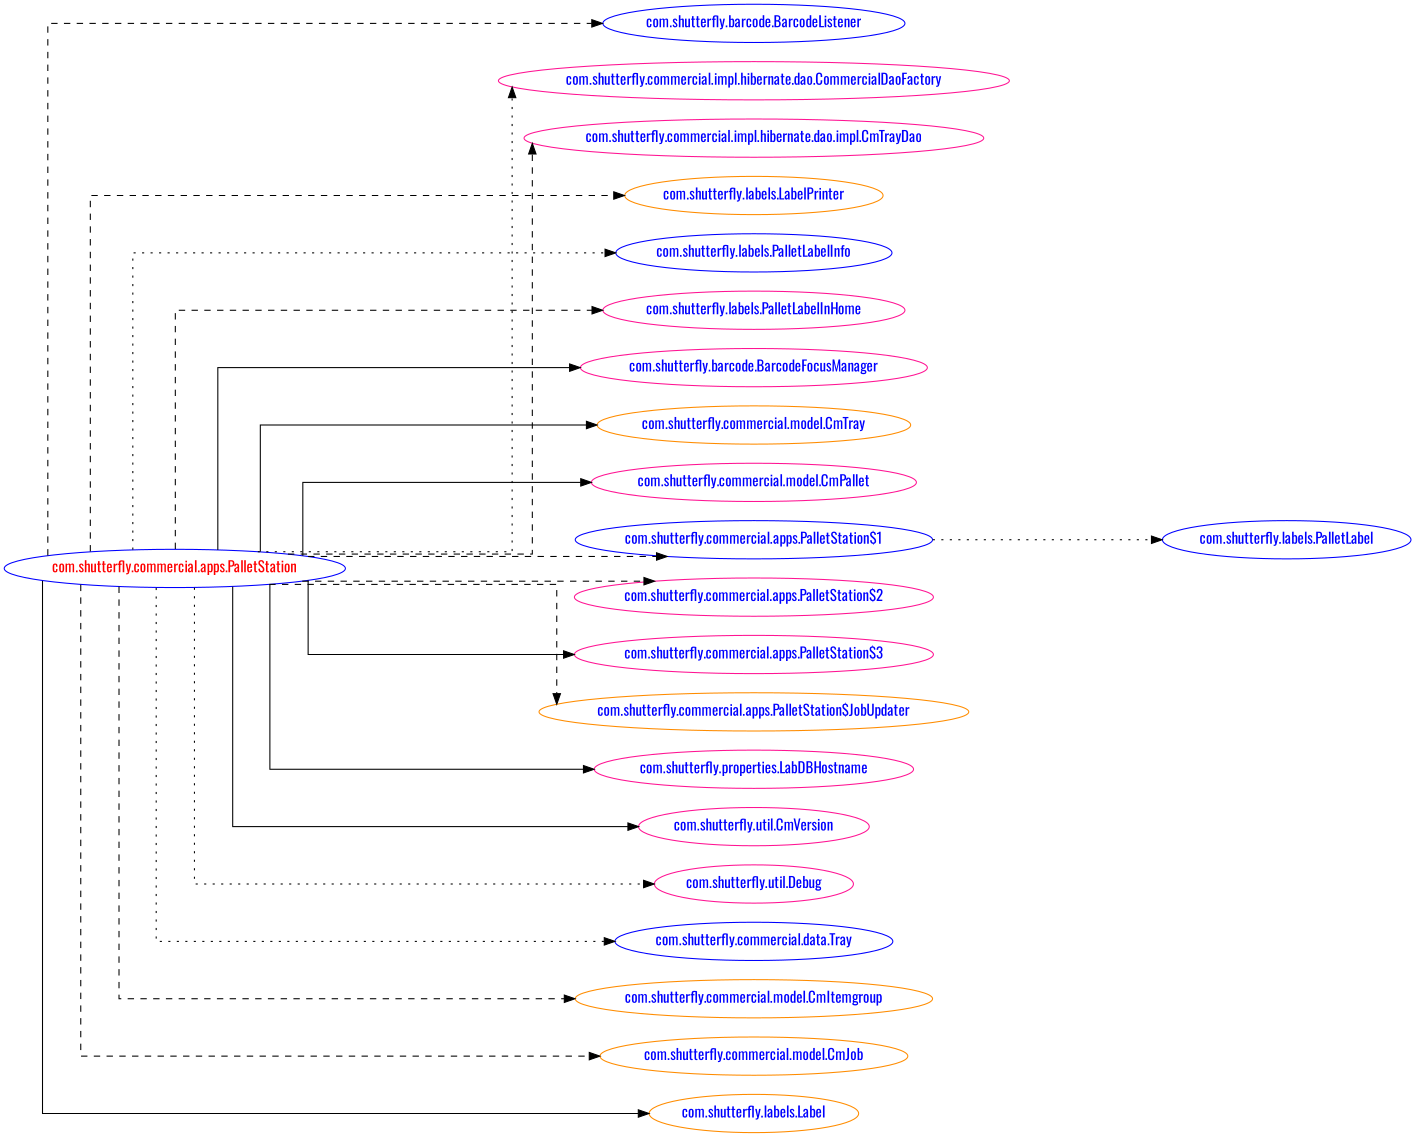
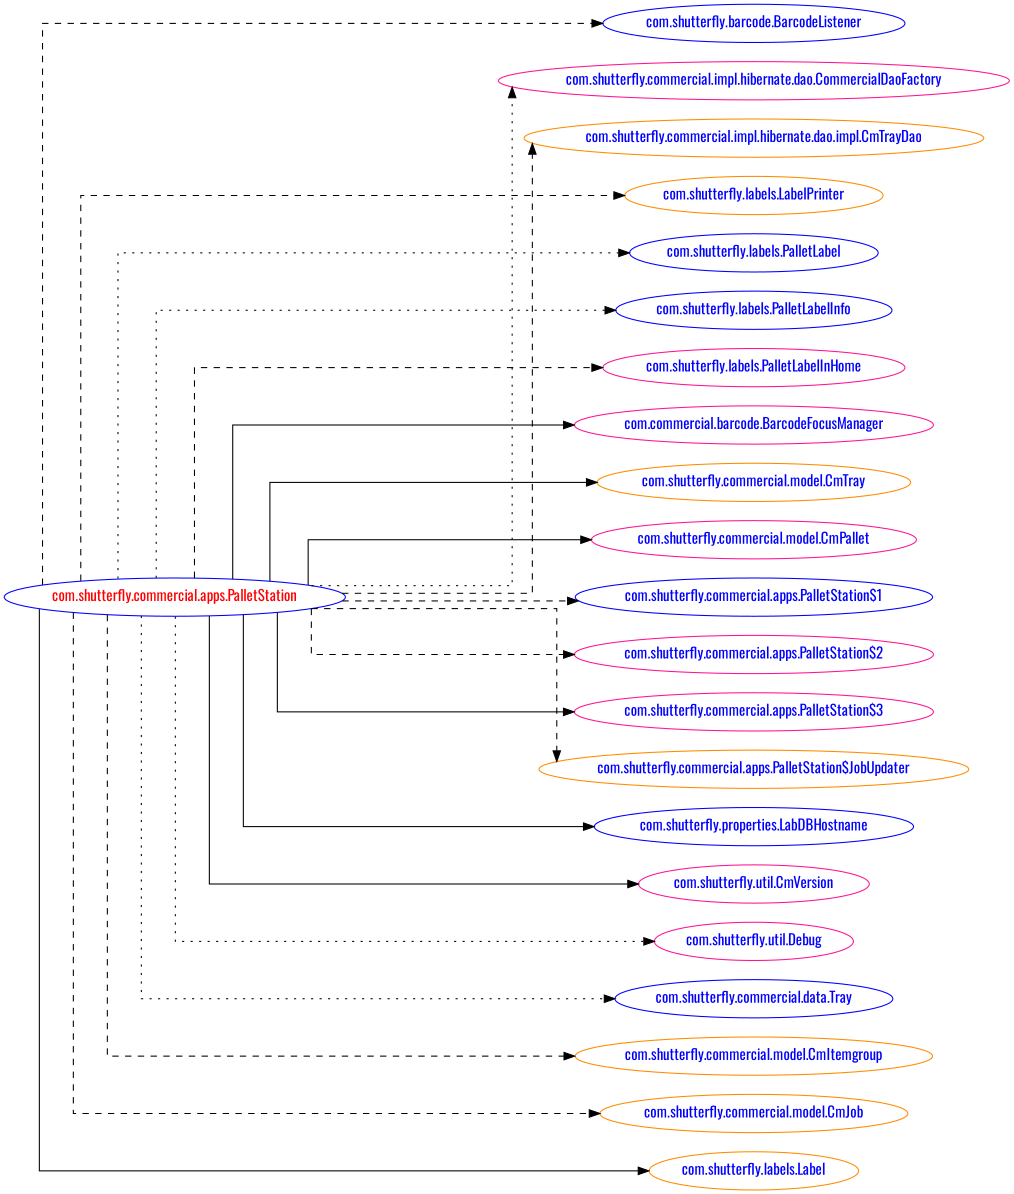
node "com.shutterfly.commercial.impl.hibernate.dao.impl.CmTrayDao": color deeppink -> darkorange
node "com.shutterfly.barcode.BarcodeFocusManager": label "com.shutterfly.barcode.BarcodeFocusManager" -> "com.commercial.barcode.BarcodeFocusManager"
edge "com.shutterfly.commercial.apps.PalletStation$1" -> "com.shutterfly.labels.PalletLabel": now "com.shutterfly.commercial.apps.PalletStation" -> "com.shutterfly.labels.PalletLabel"
node "com.shutterfly.properties.LabDBHostname": color deeppink -> blue
